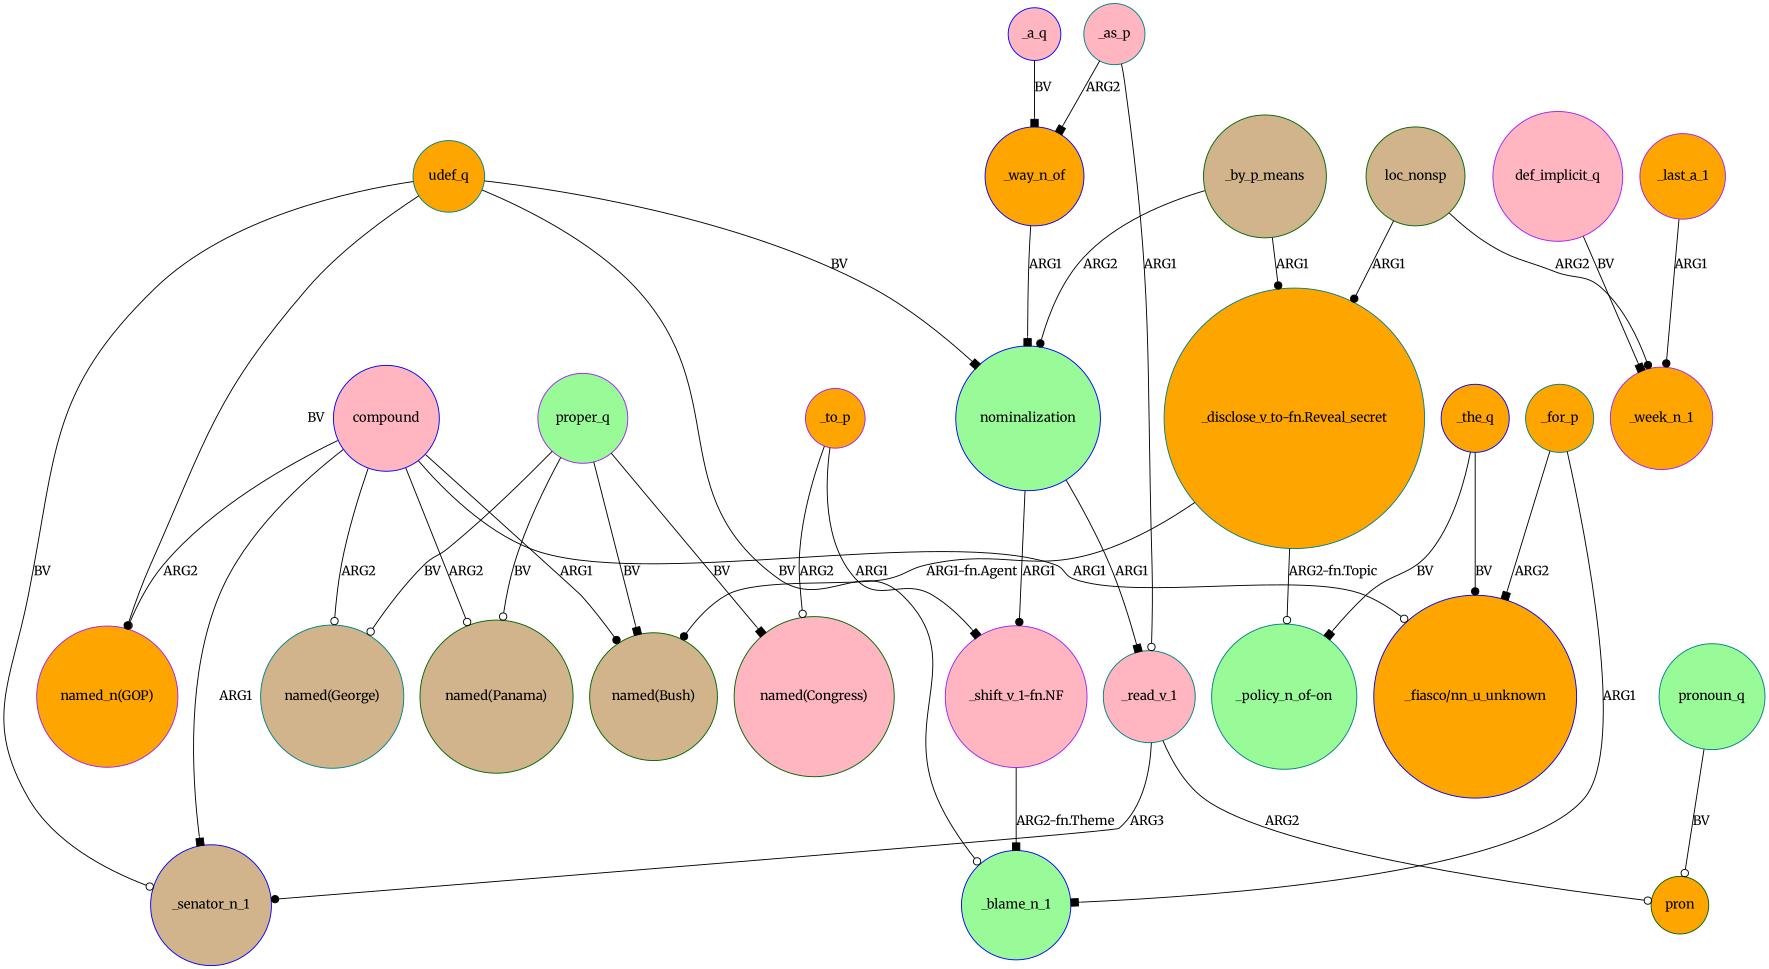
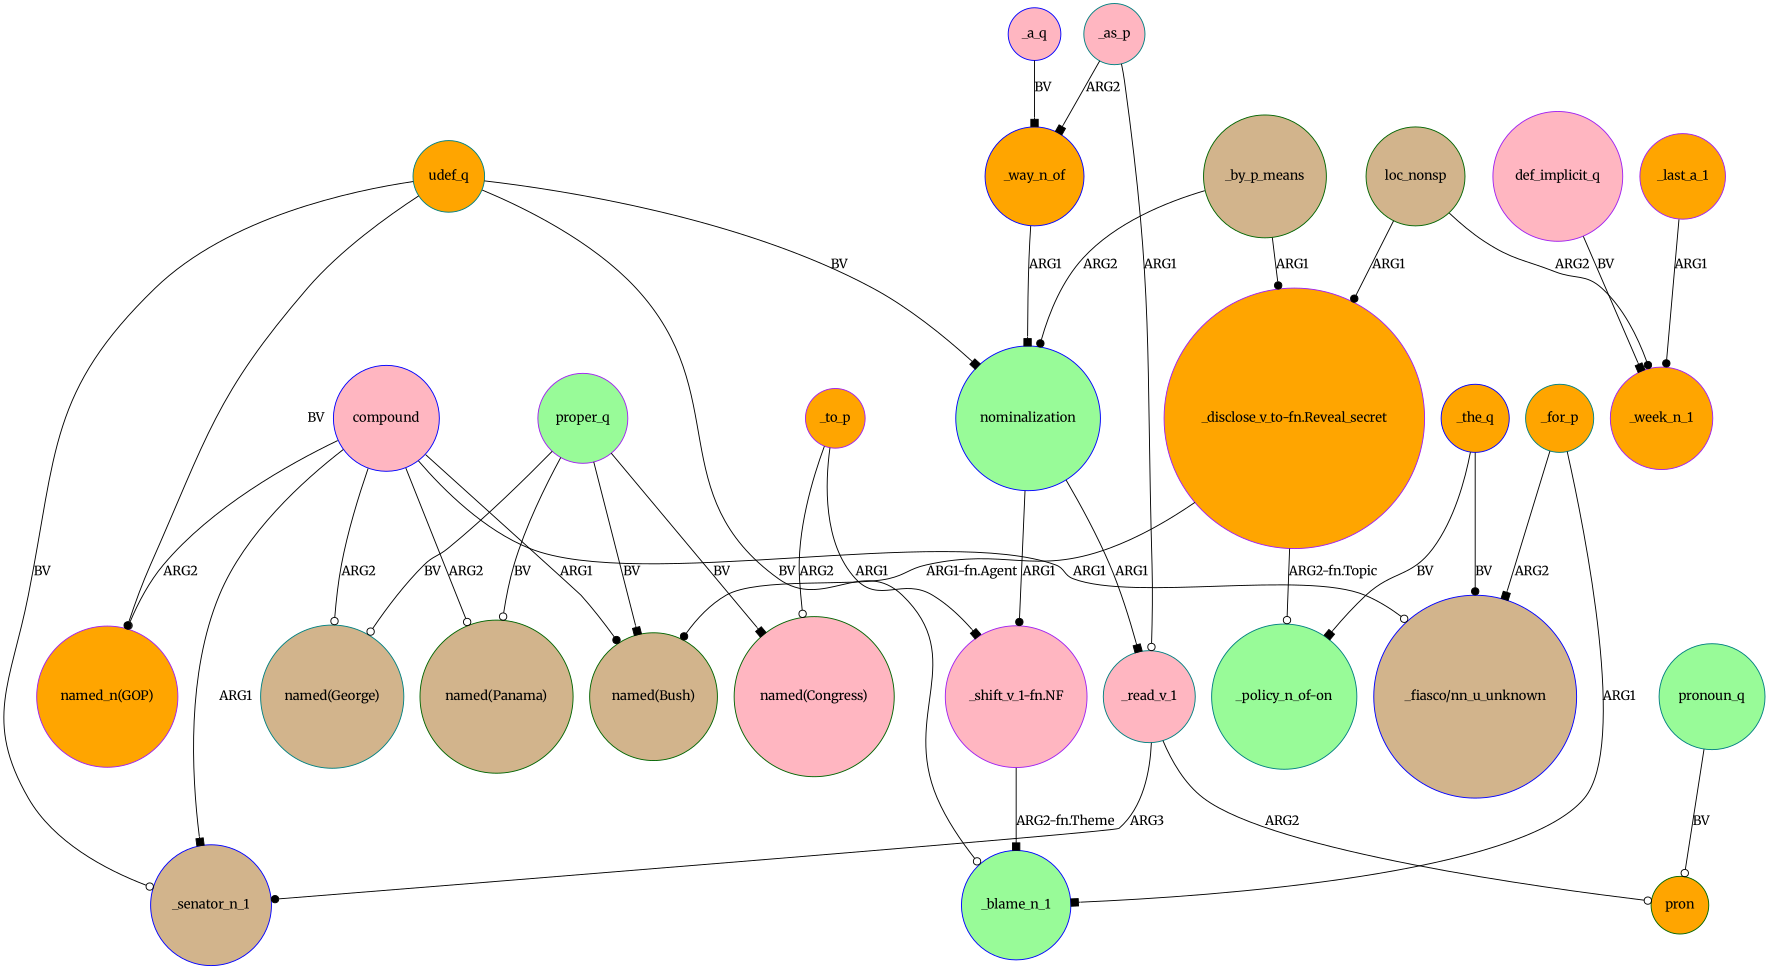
node "_disclose_v_to-fn.Reveal_secret": color teal -> purple
node "_fiasco/nn_u_unknown": fillcolor orange -> tan
